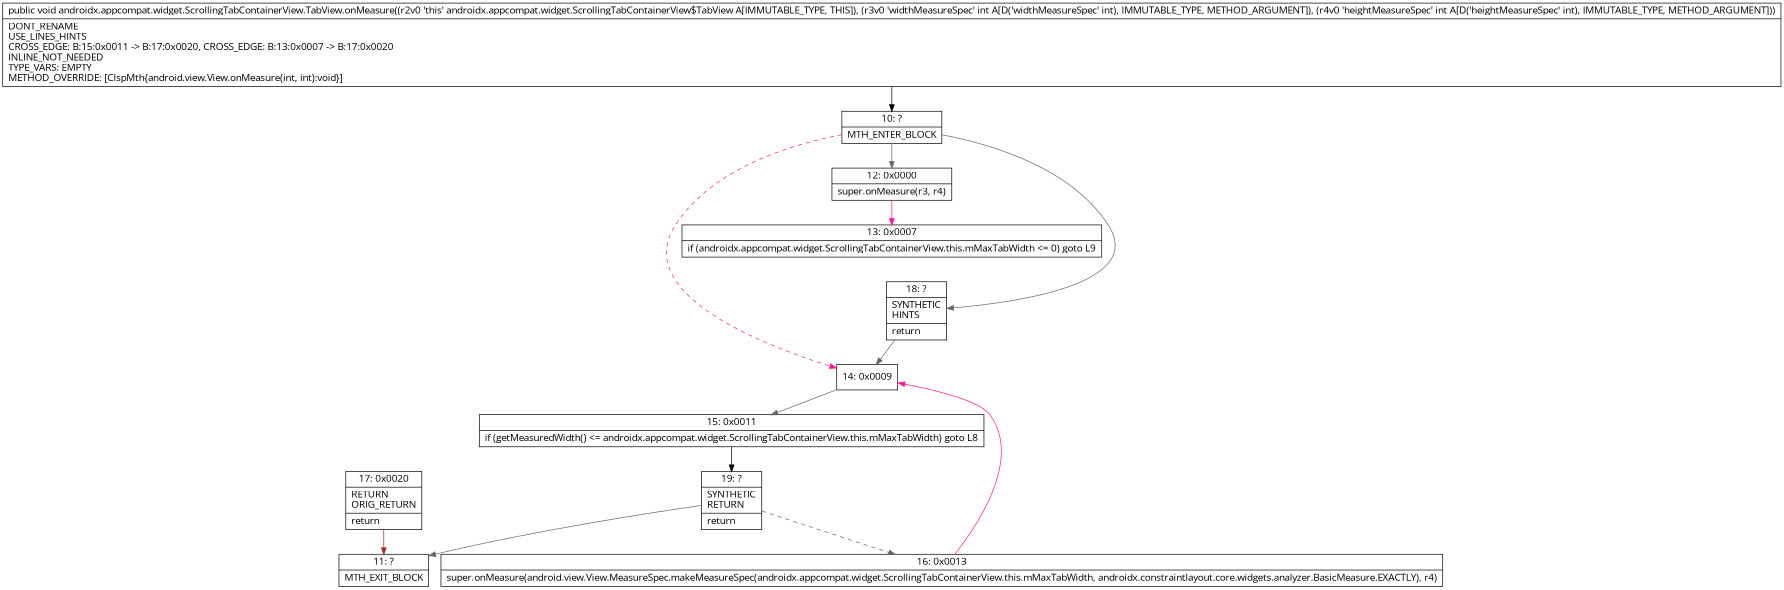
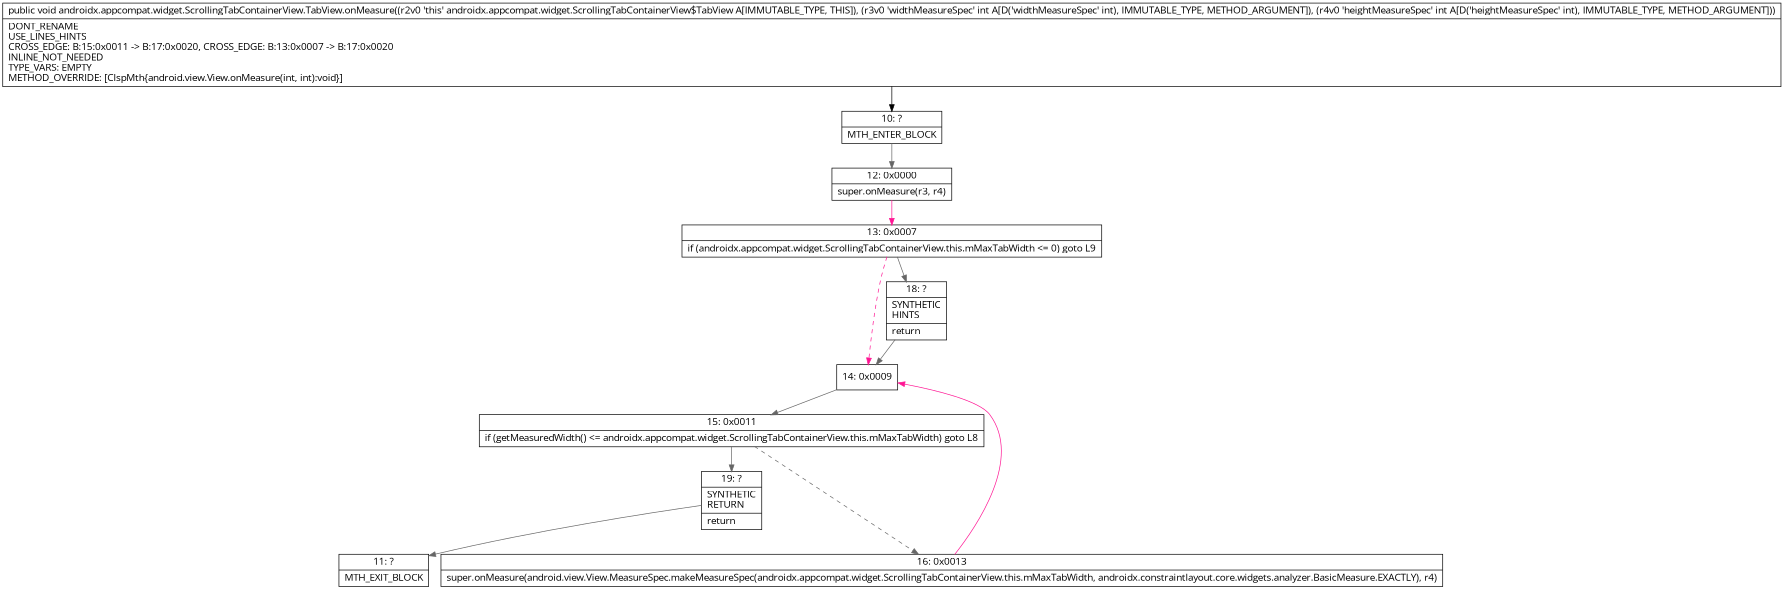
edge "10: ?" -> "18: ?": now "13: 0x0007" -> "18: ?"
edge "10: ?" -> "14: 0x0009": now "13: 0x0007" -> "14: 0x0009"
edge "15: 0x0011" -> "19: ?": color black -> gray40
node "17: 0x0020": removed
edge "19: ?" -> "16: 0x0013": now "15: 0x0011" -> "16: 0x0013"
